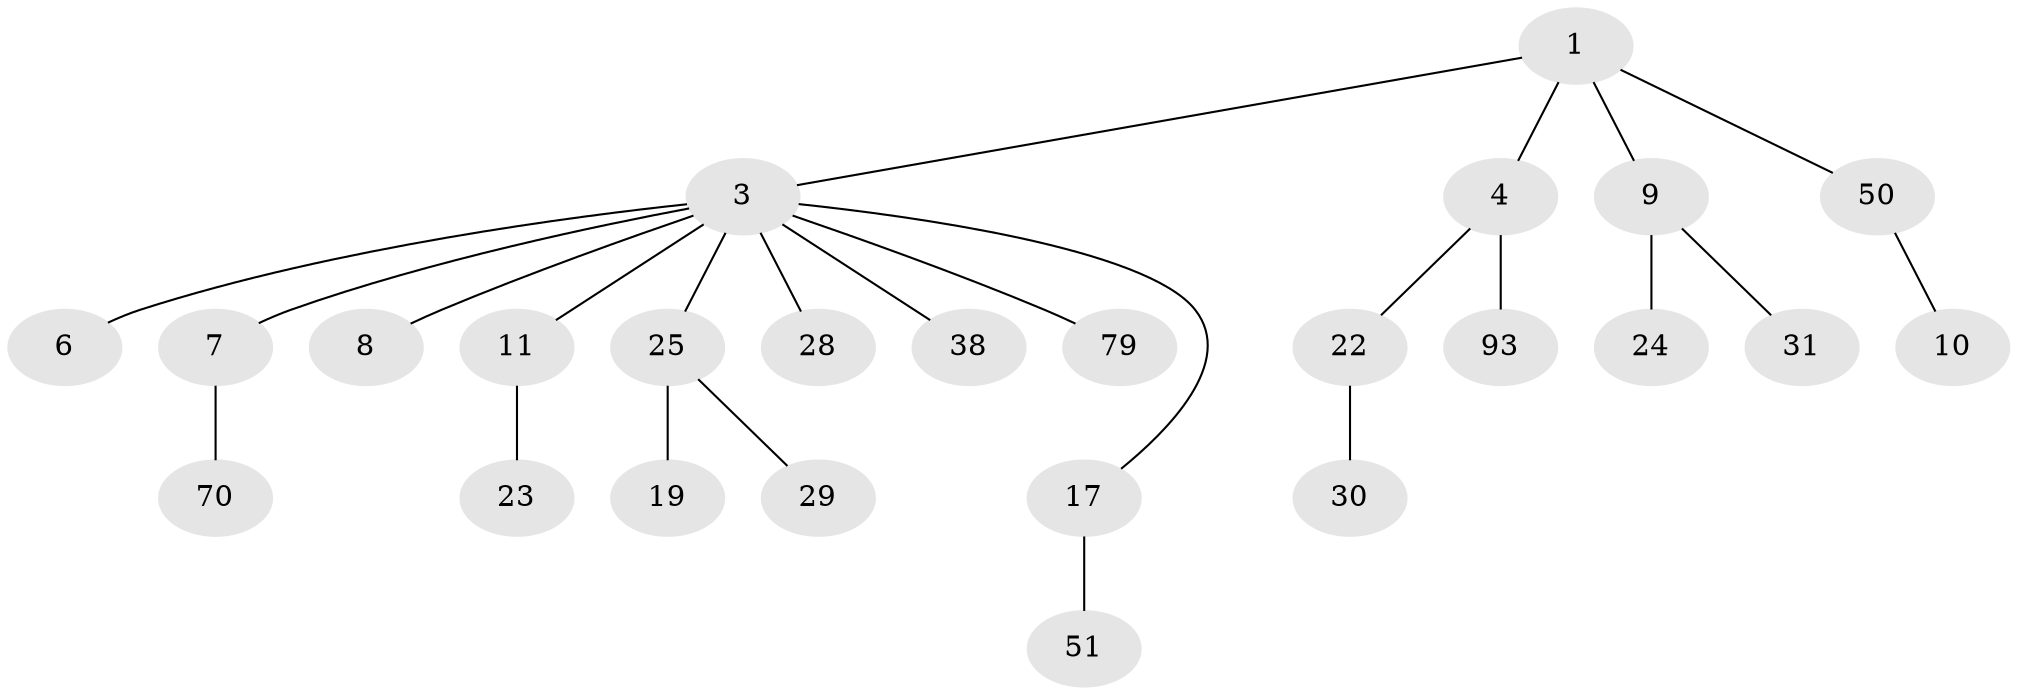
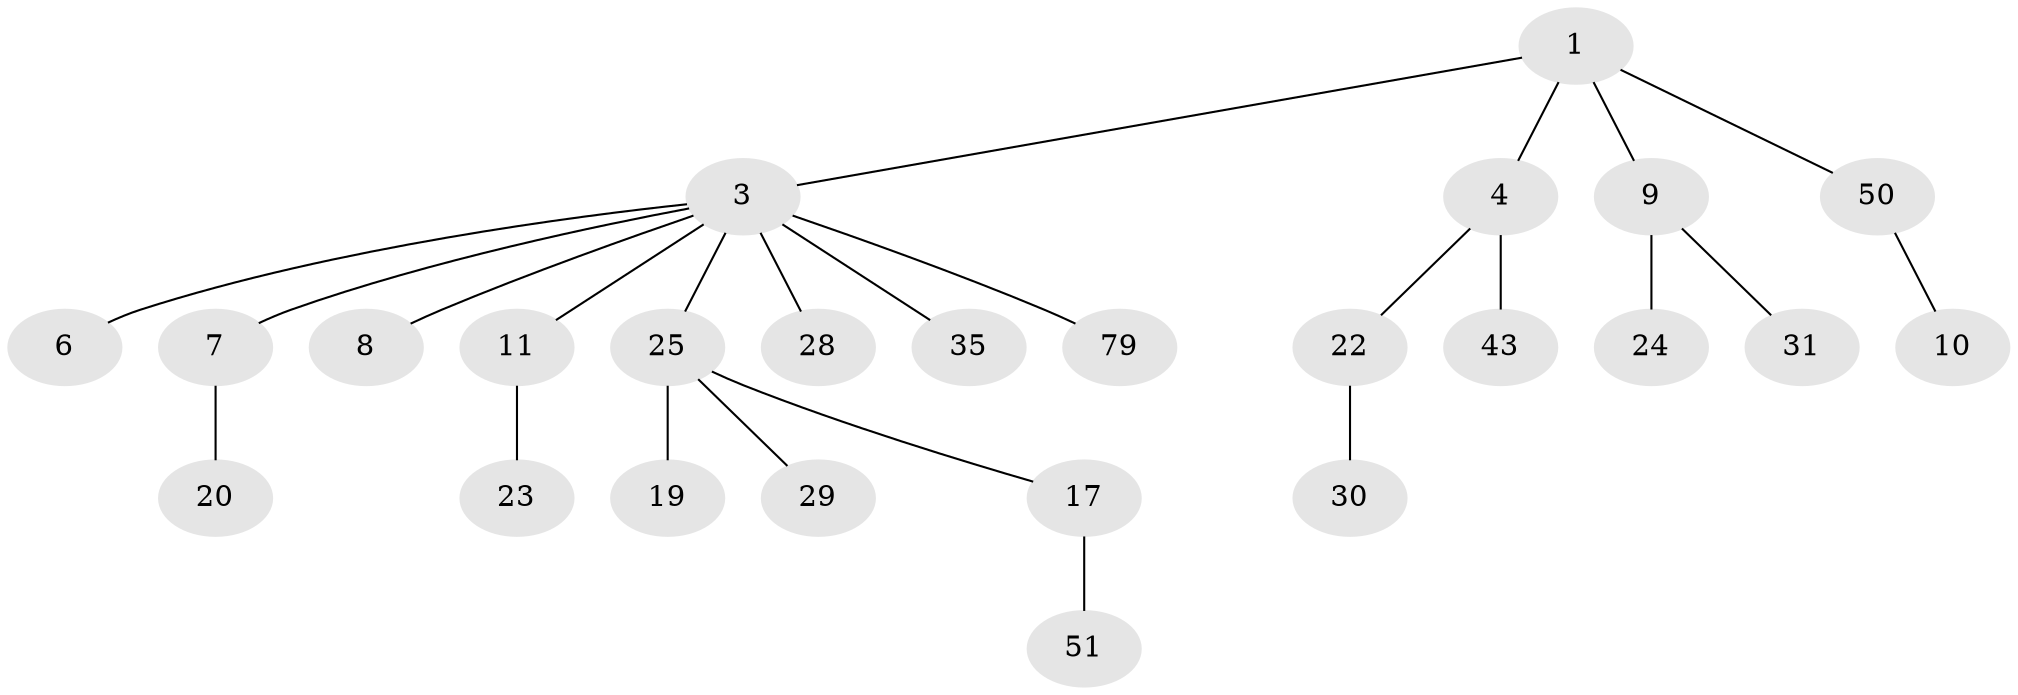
edge "3" -- "17": now "25" -- "17"
node "38": label "38" -> "35"
node "93": label "93" -> "43"
node "70": label "70" -> "20"
